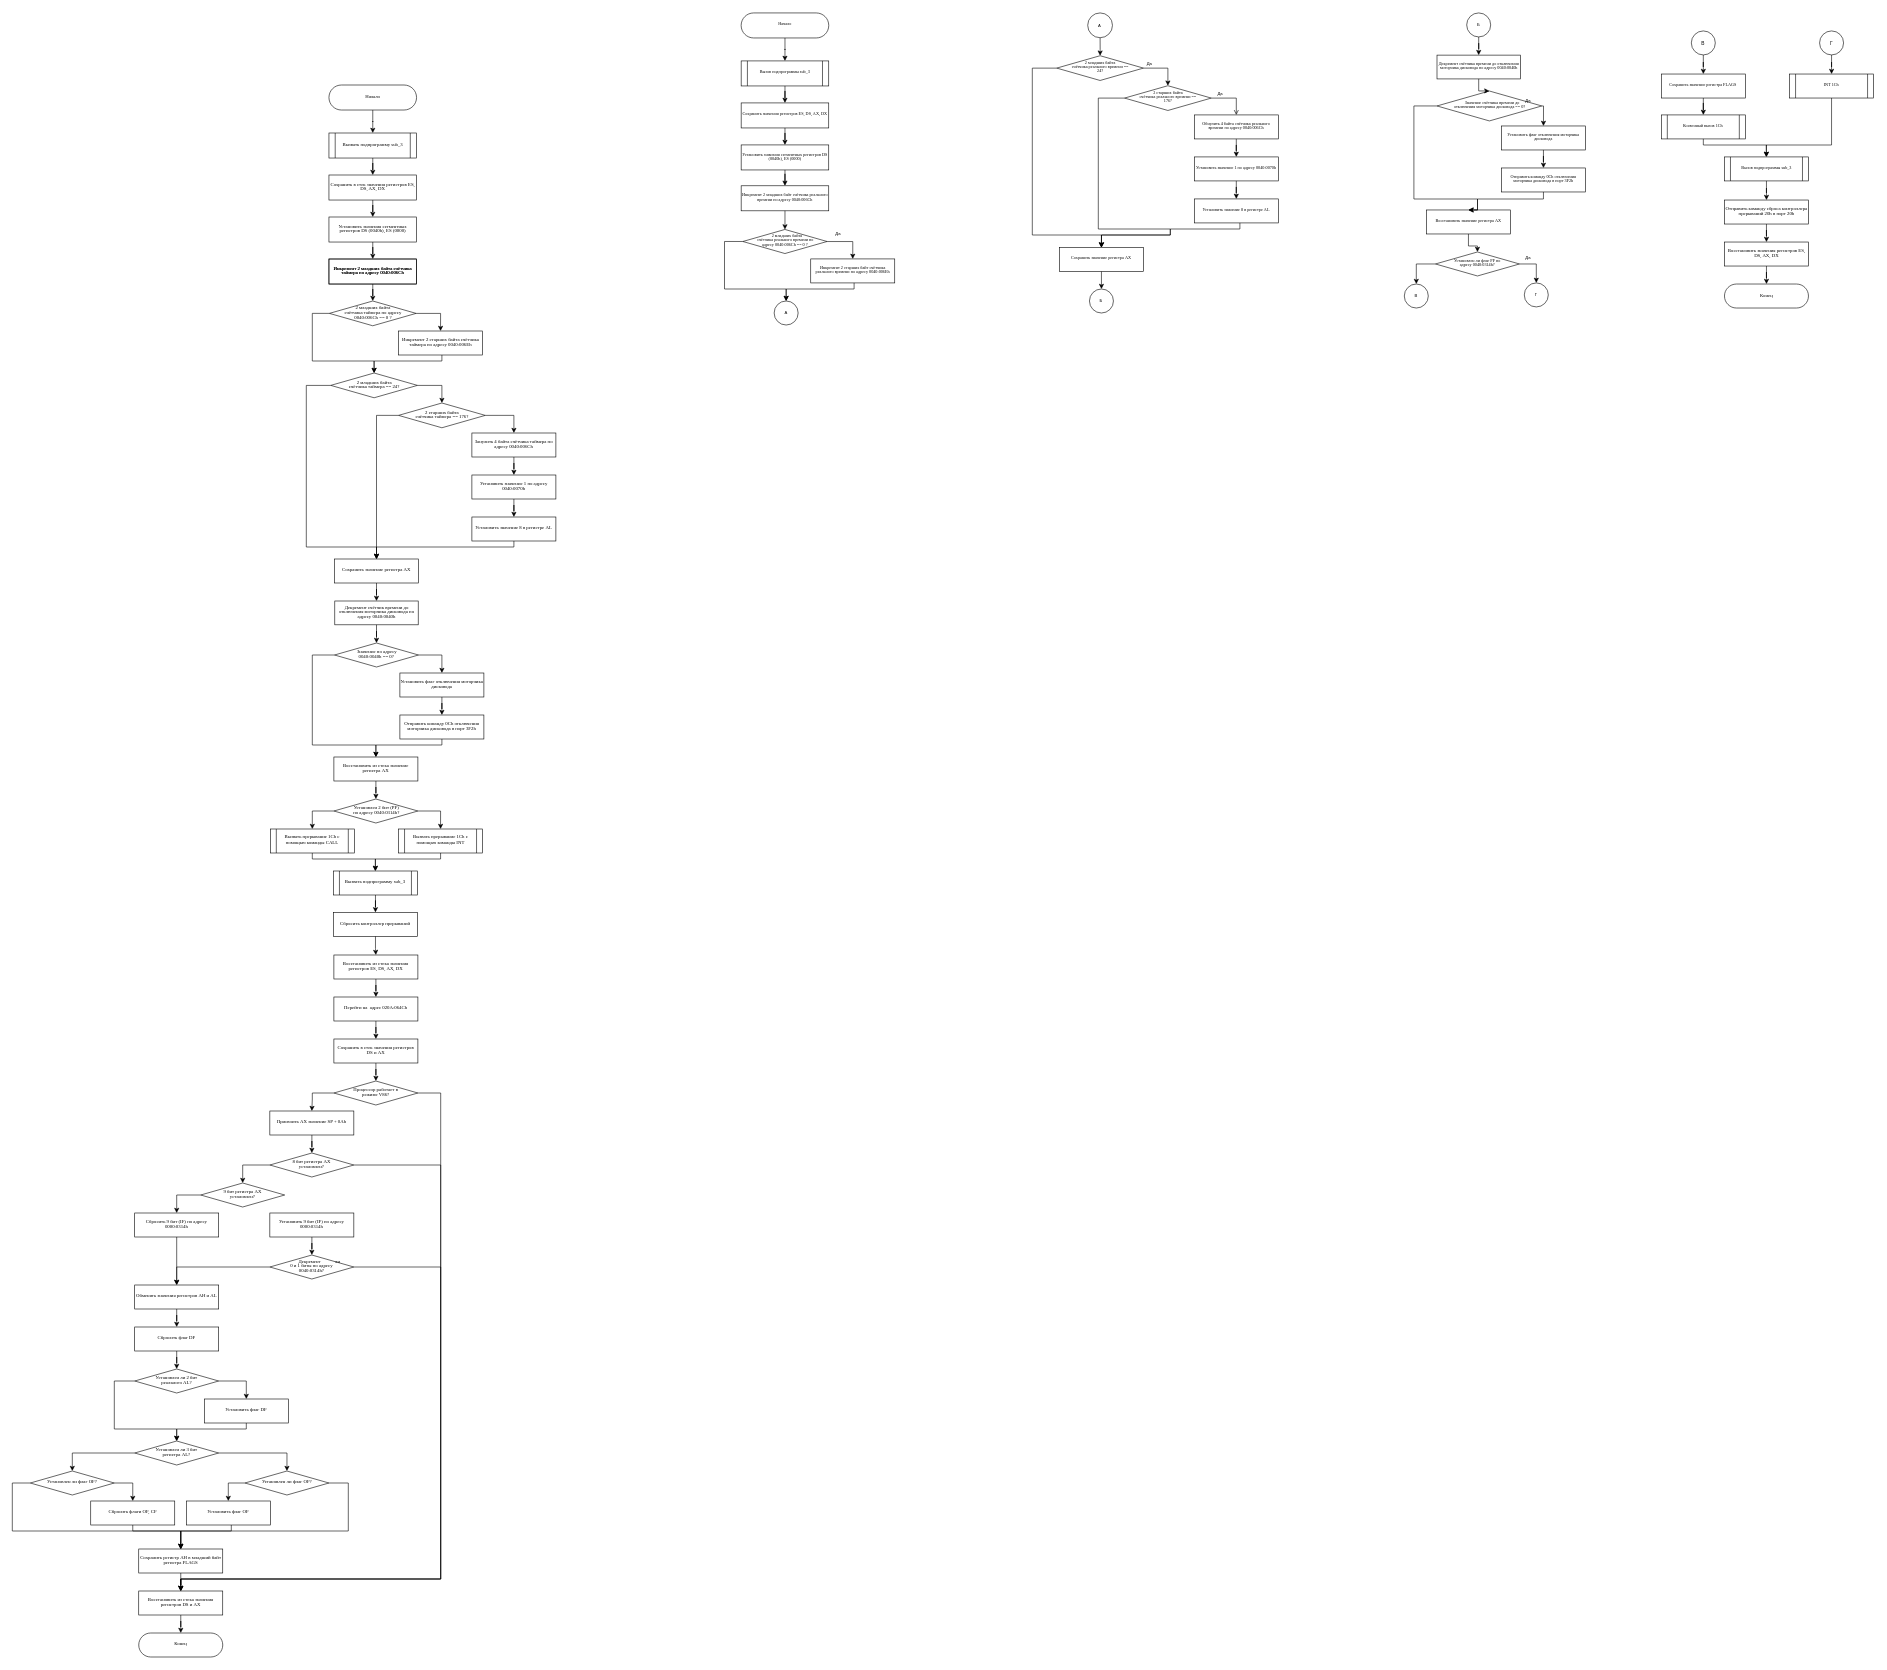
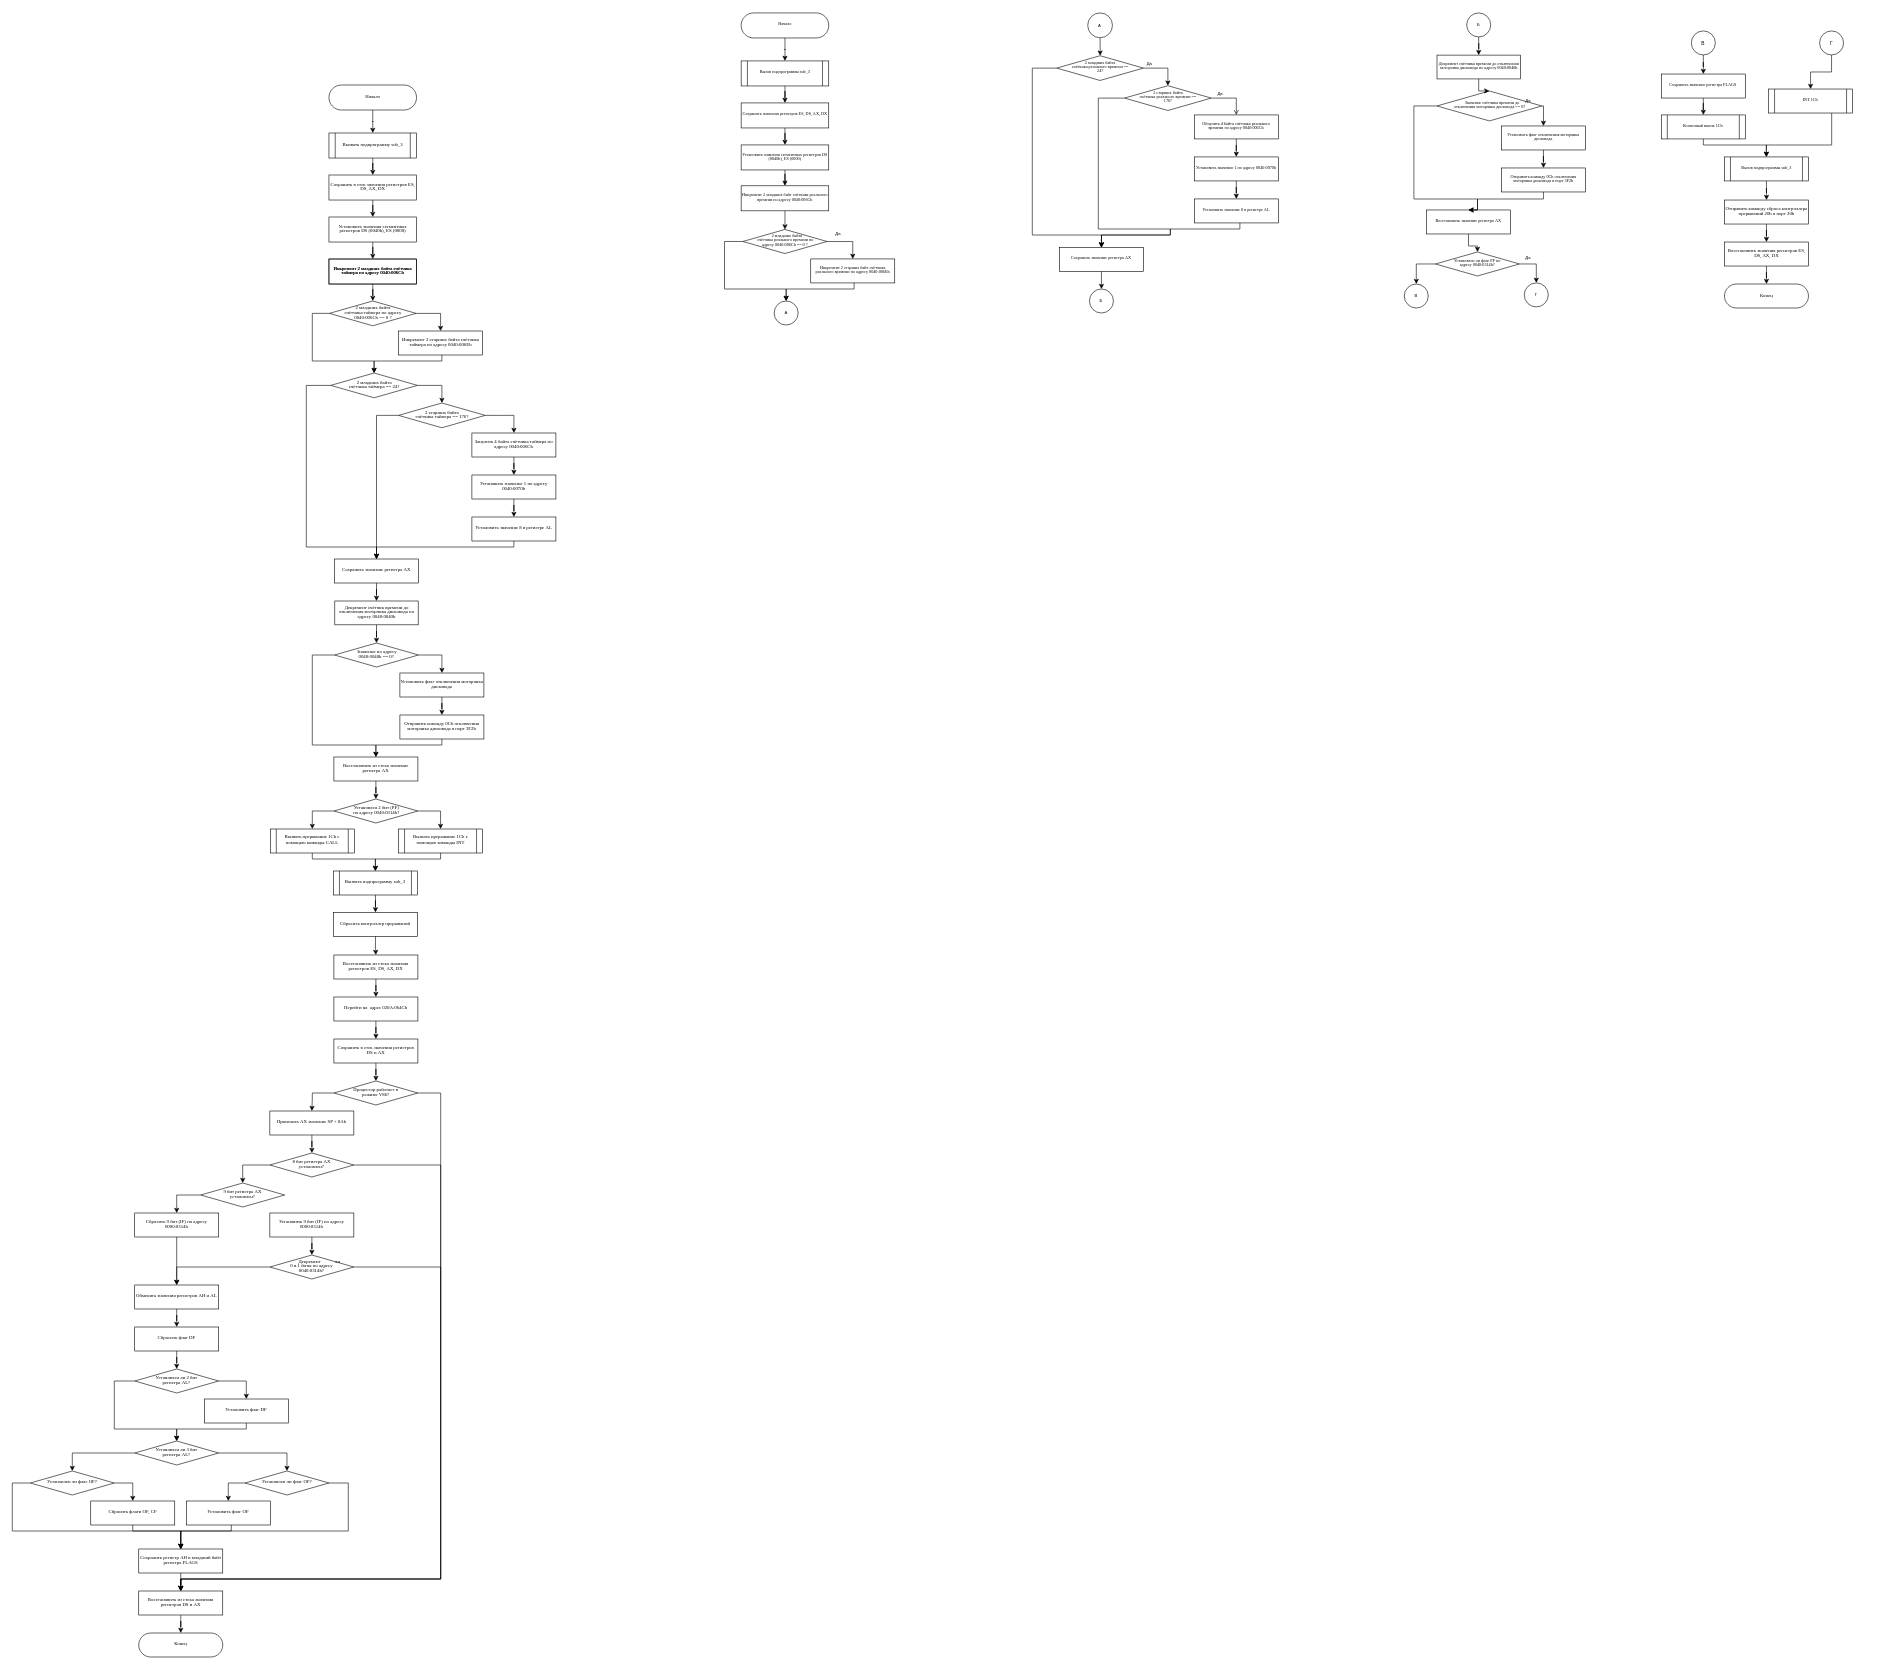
node "INT 1Ch": moved (1832, 86) -> (1811, 101)
node "Установлен ли 2 бит реального AL?": label "Установлен ли 2 бит реального AL?" -> "Установлен ли 2 бит регистра AL?"
